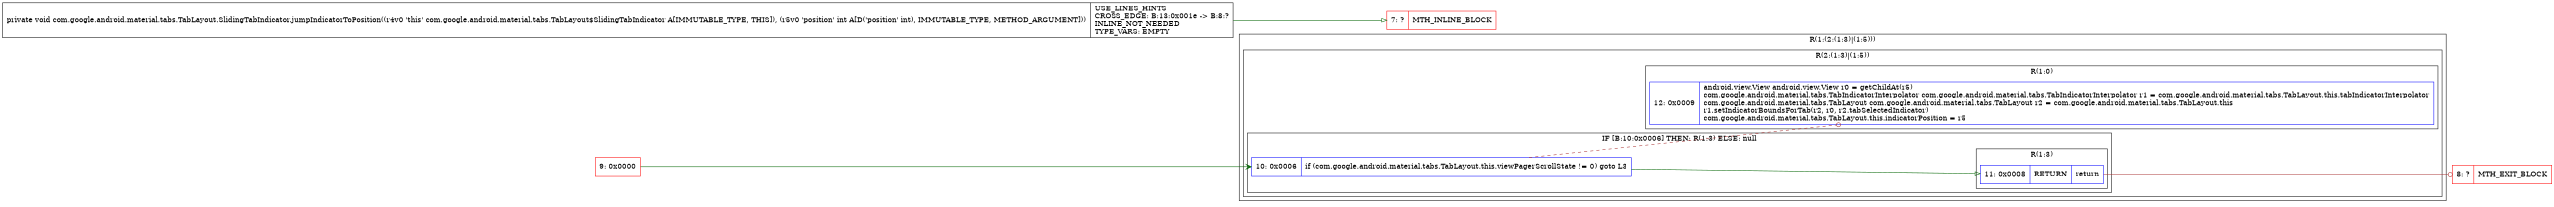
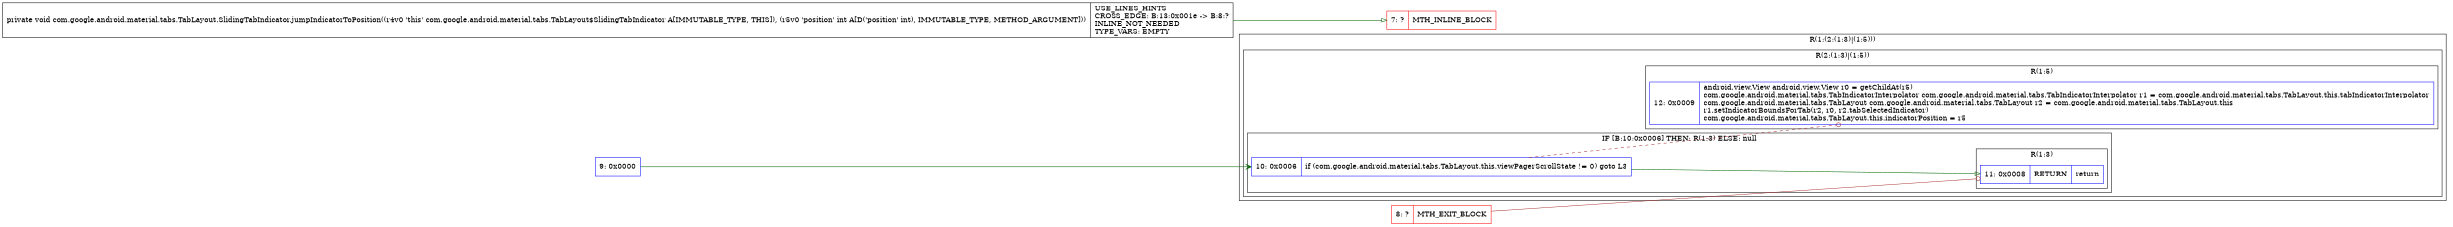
cluster "R(1:0)": label "R(1:0)" -> "R(1:5)"
node "9: 0x0000": color red -> blue
edge "11: 0x0008" -> "8: ?": reversed
